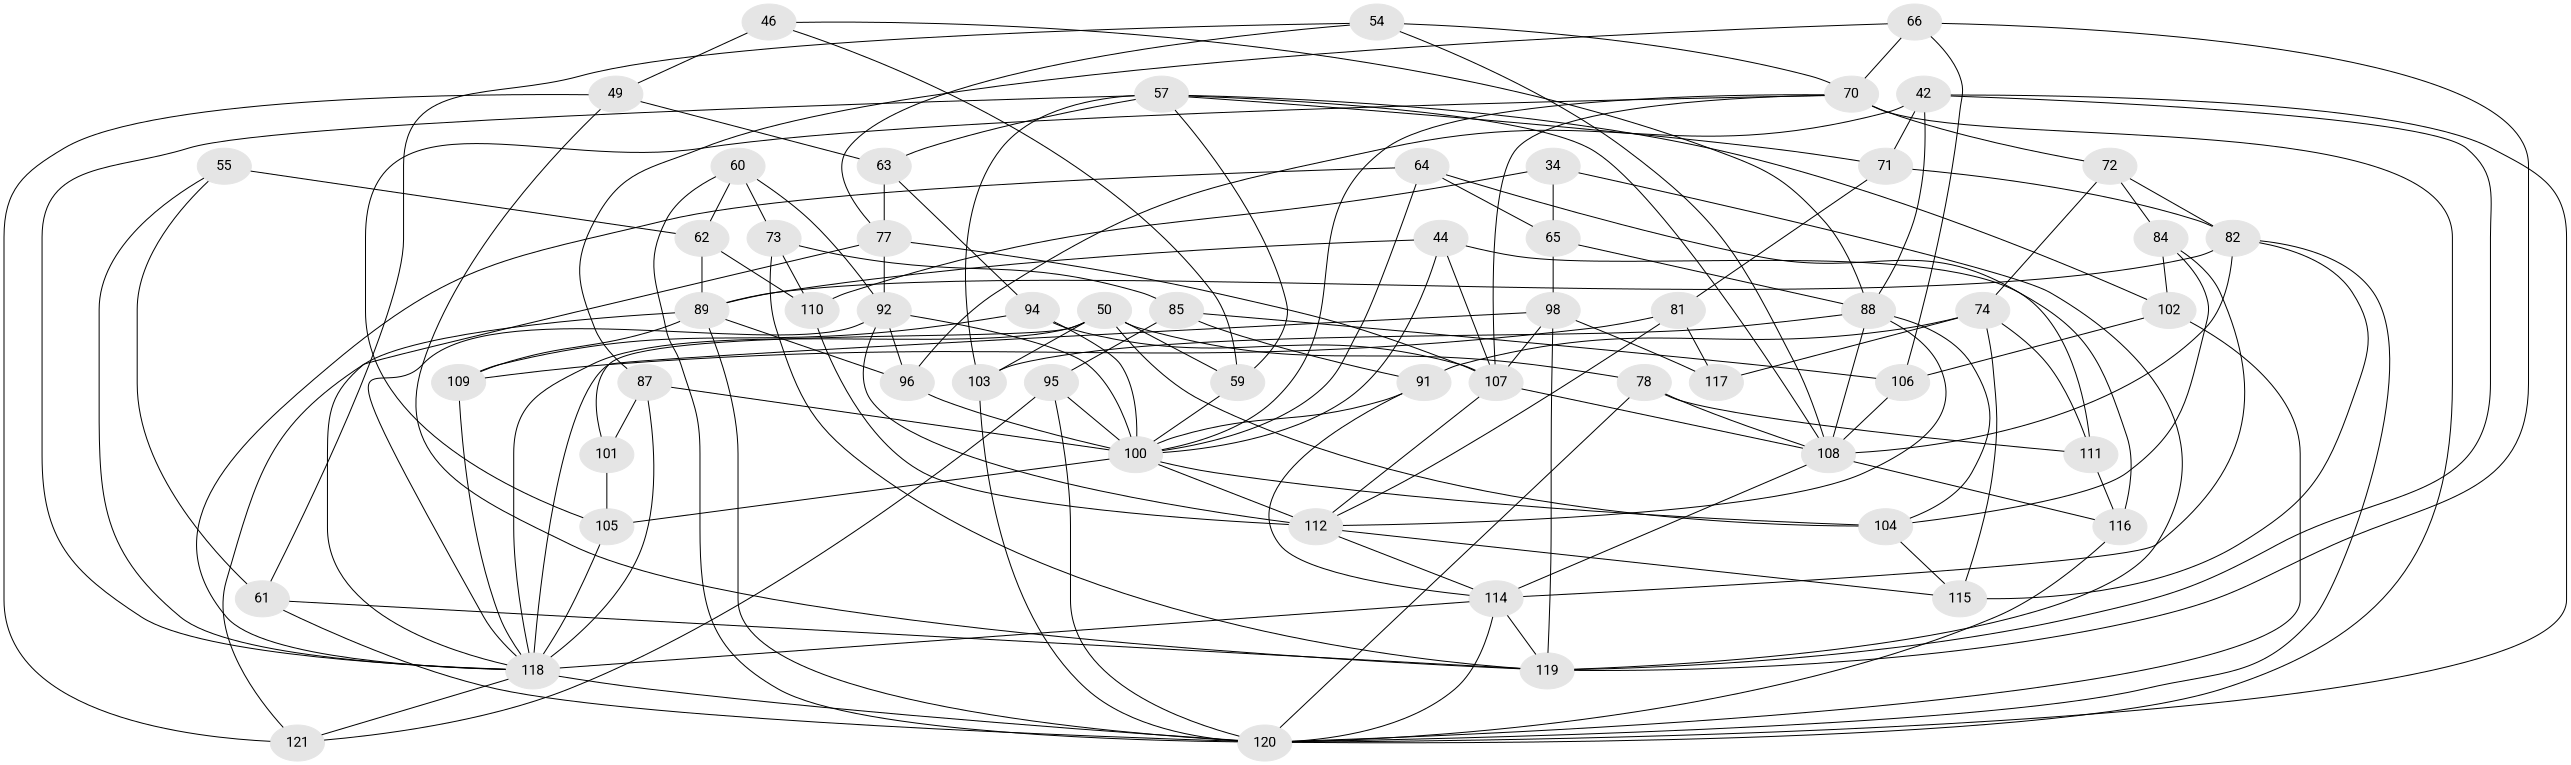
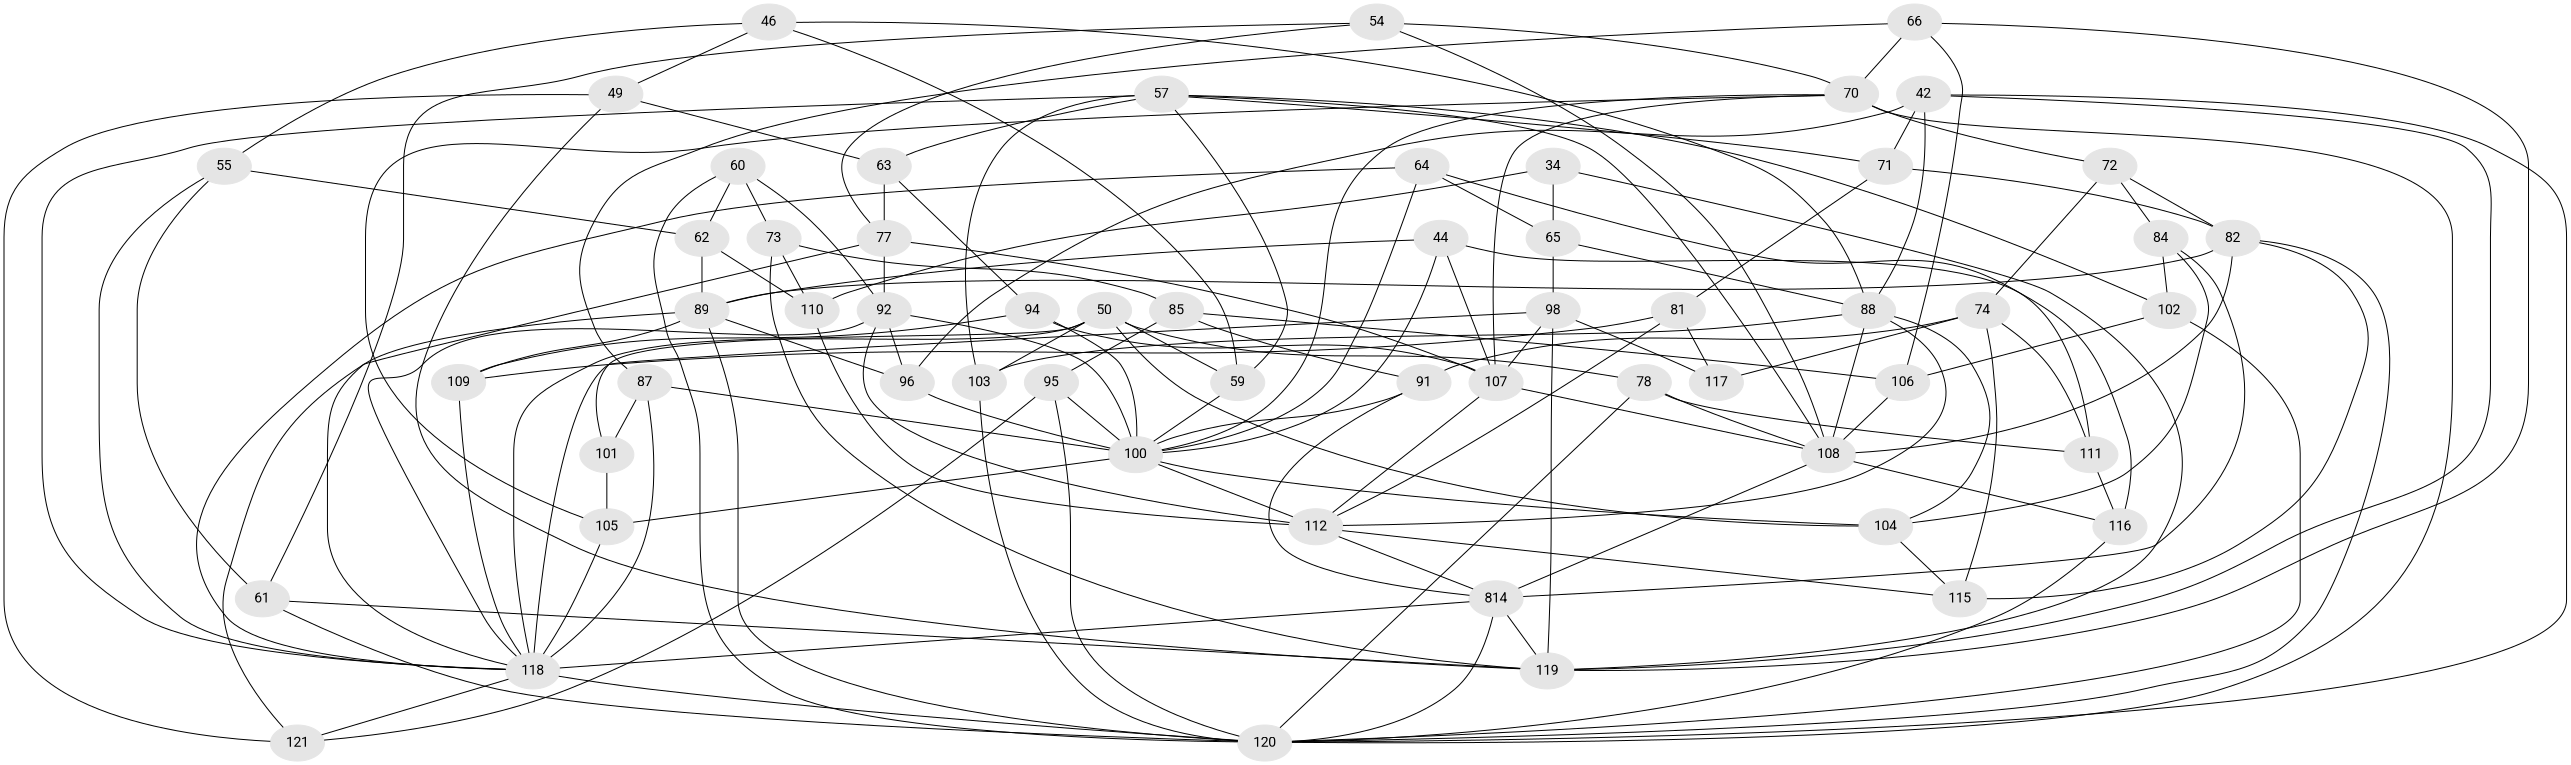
edge "46" -- "55": added
node "114": label "114" -> "814"
